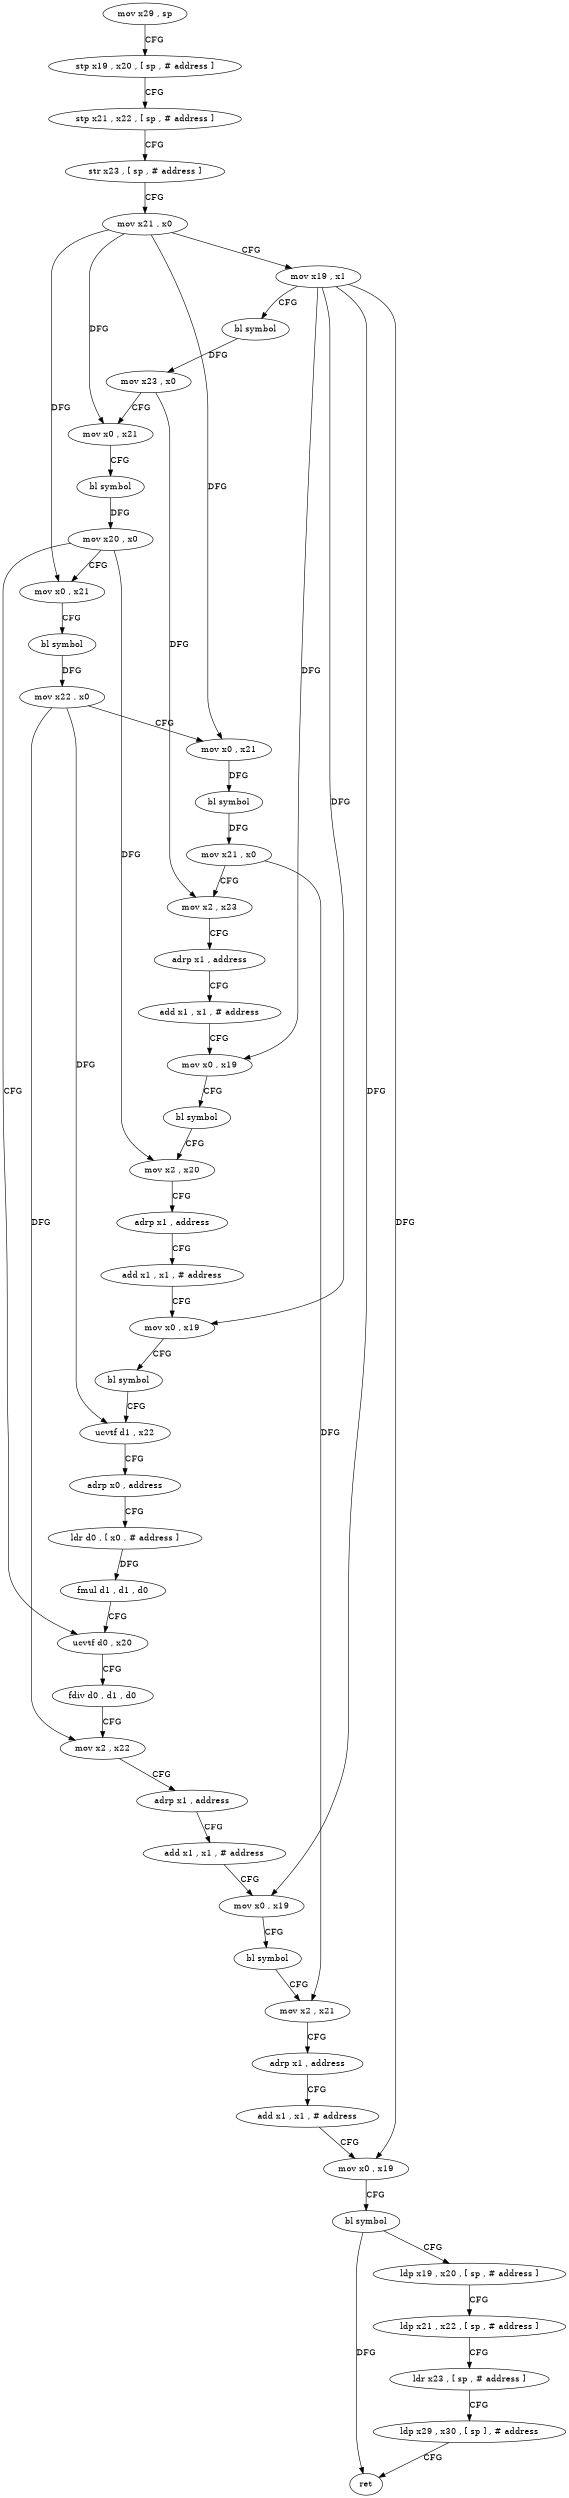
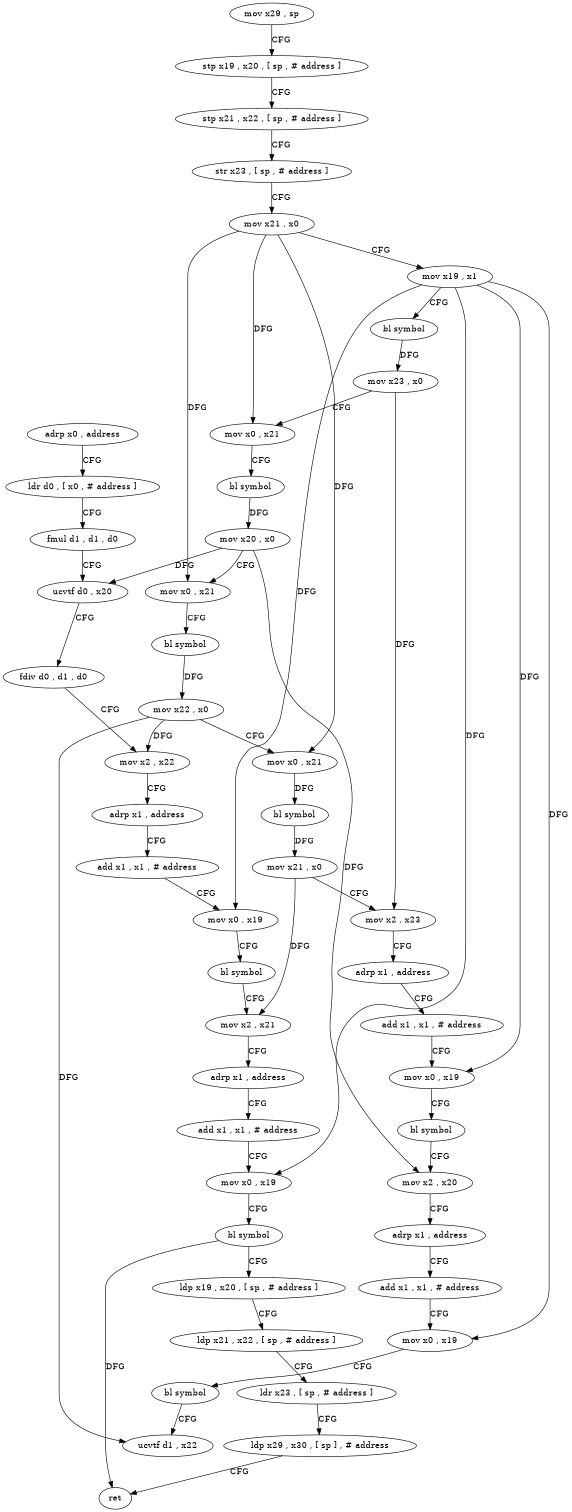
edge "mov x20 , x0" -> "ucvtf d0 , x20": label "CFG" -> "DFG"
edge "ucvtf d1 , x22" -> "adrp x0 , address": removed, label "CFG"
edge "ldr d0 , [ x0 , # address ]" -> "fmul d1 , d1 , d0": label "DFG" -> "CFG"
